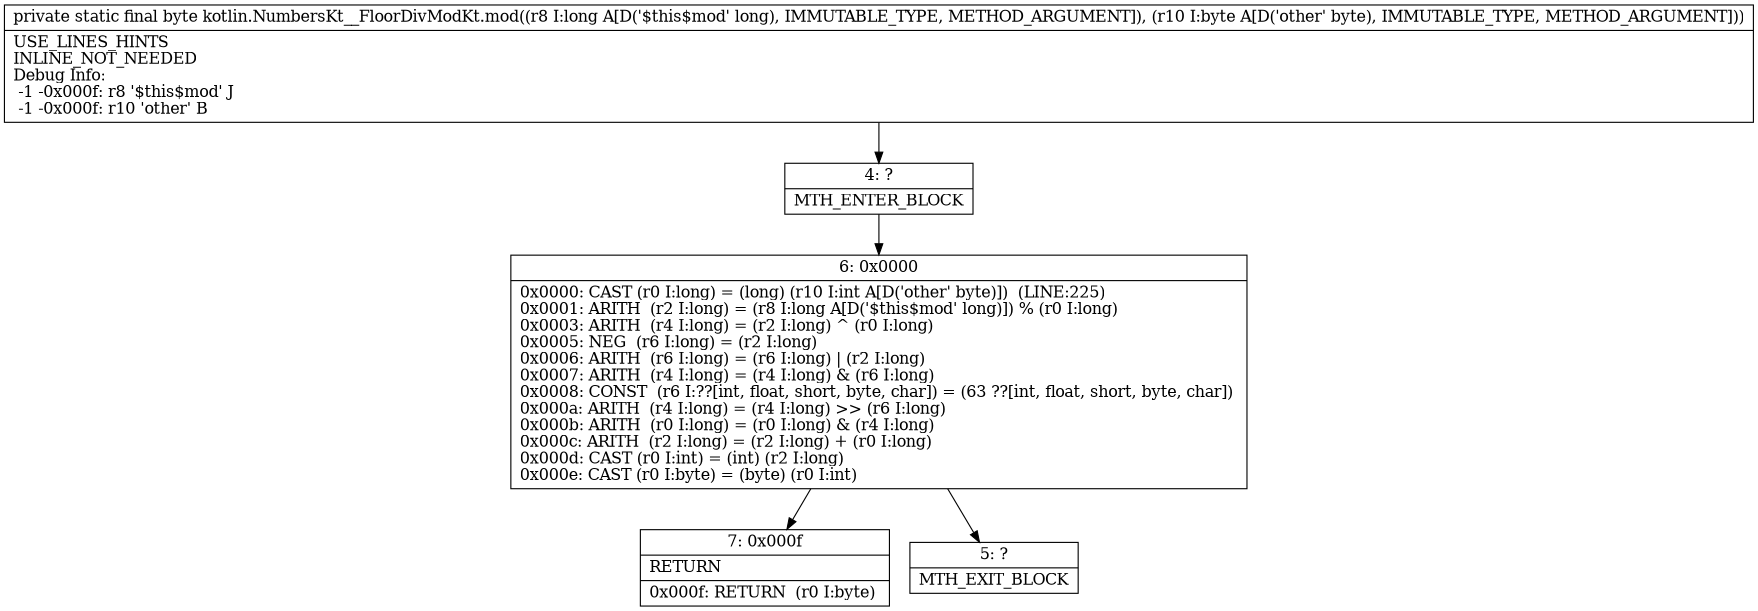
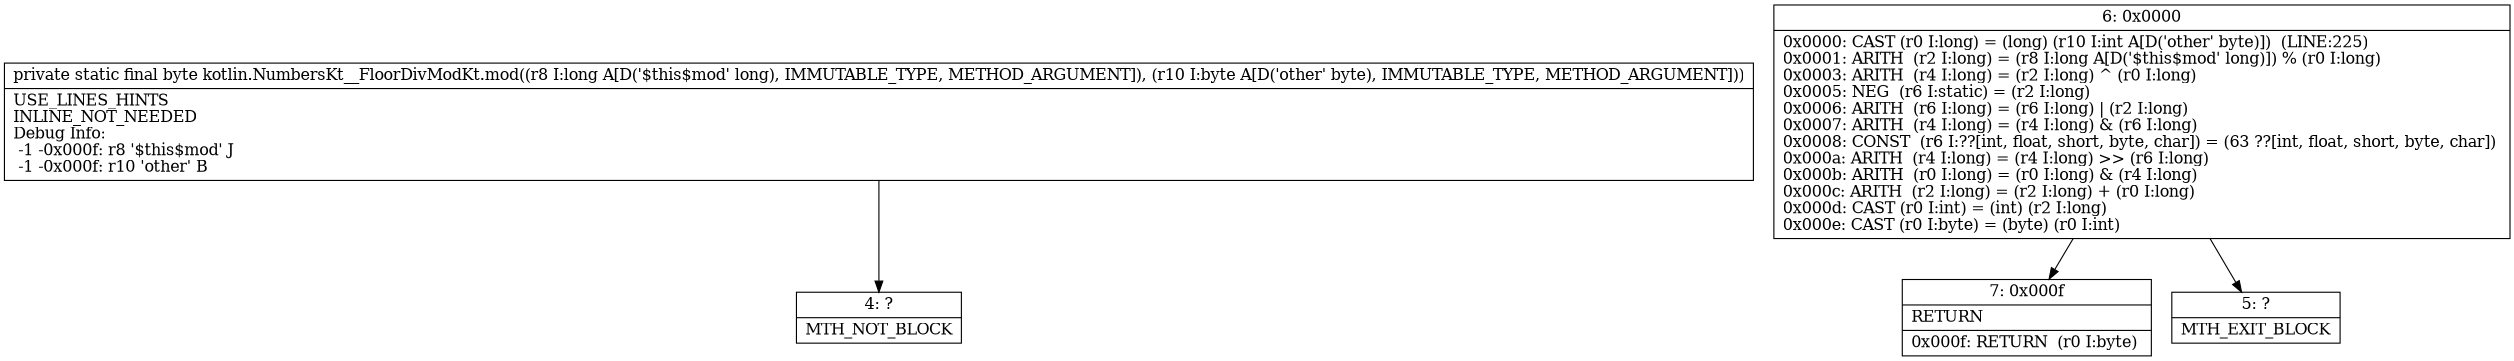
node "4: ?": text "MTH_ENTER_BLOCK" -> "MTH_NOT_BLOCK"
edge "4: ?" -> "6: 0x0000": removed
node "6: 0x0000": text "0x0005: NEG  (r6 I:long) = (r2 I:long)" -> "0x0005: NEG  (r6 I:static) = (r2 I:long)"
